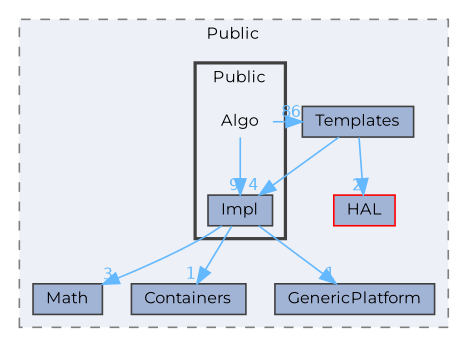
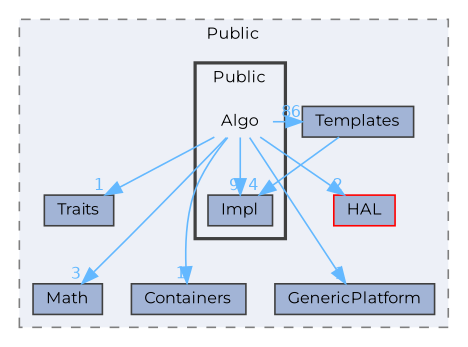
edge "Templates" -> "HAL": now "Algo" -> "HAL"
node "Traits": added
edge "Impl" -> "Containers": now "Algo" -> "Containers"
edge "Impl" -> "GenericPlatform": now "Algo" -> "GenericPlatform"
edge "Impl" -> "Math": now "Algo" -> "Math"
